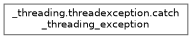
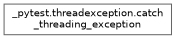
node "_threading.threadexception.catch _threading_exception": label "_threading.threadexception.catch _threading_exception" -> "_pytest.threadexception.catch _threading_exception"
